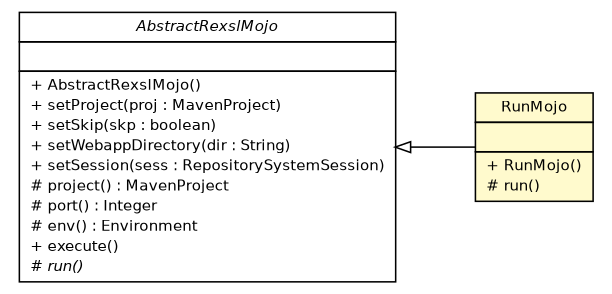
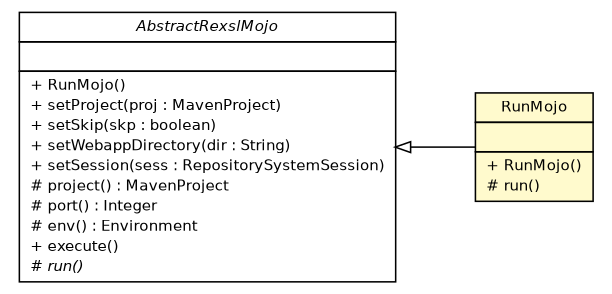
node "AbstractRexslMojo": text "+ AbstractRexslMojo()" -> "+ RunMojo()"
